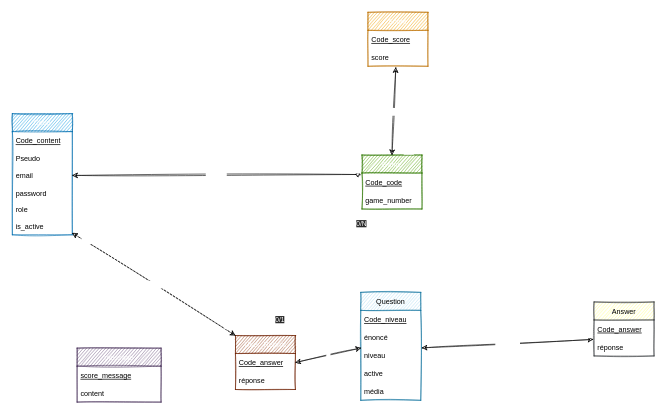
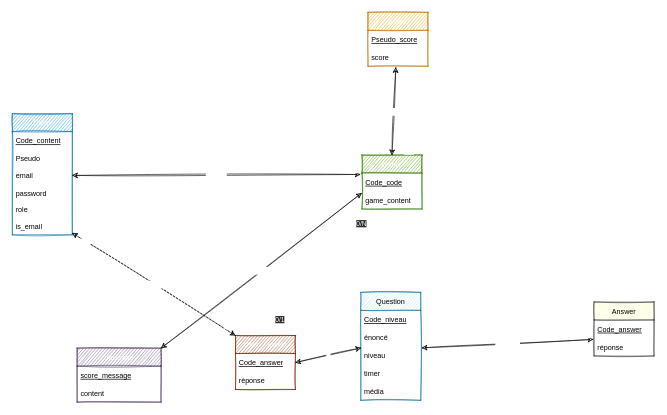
node "Code_score": label "Code_score" -> "Pseudo_score"
edge "email" -- "Code_code": arrowhead diamond -> classic
node "game_number": label "game_number" -> "game_content"
node "is_active": label "is_active" -> "is_email"
edge "Code_code" -- "message": added, label "fait partie"
node "User_Rejoint": label "User_Rejoint" -> "User_Answer"
node "active": label "active" -> "timer"
